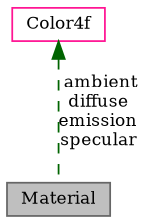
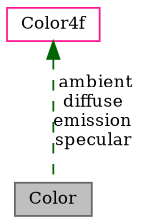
node "Material": label "Material" -> "Color"
